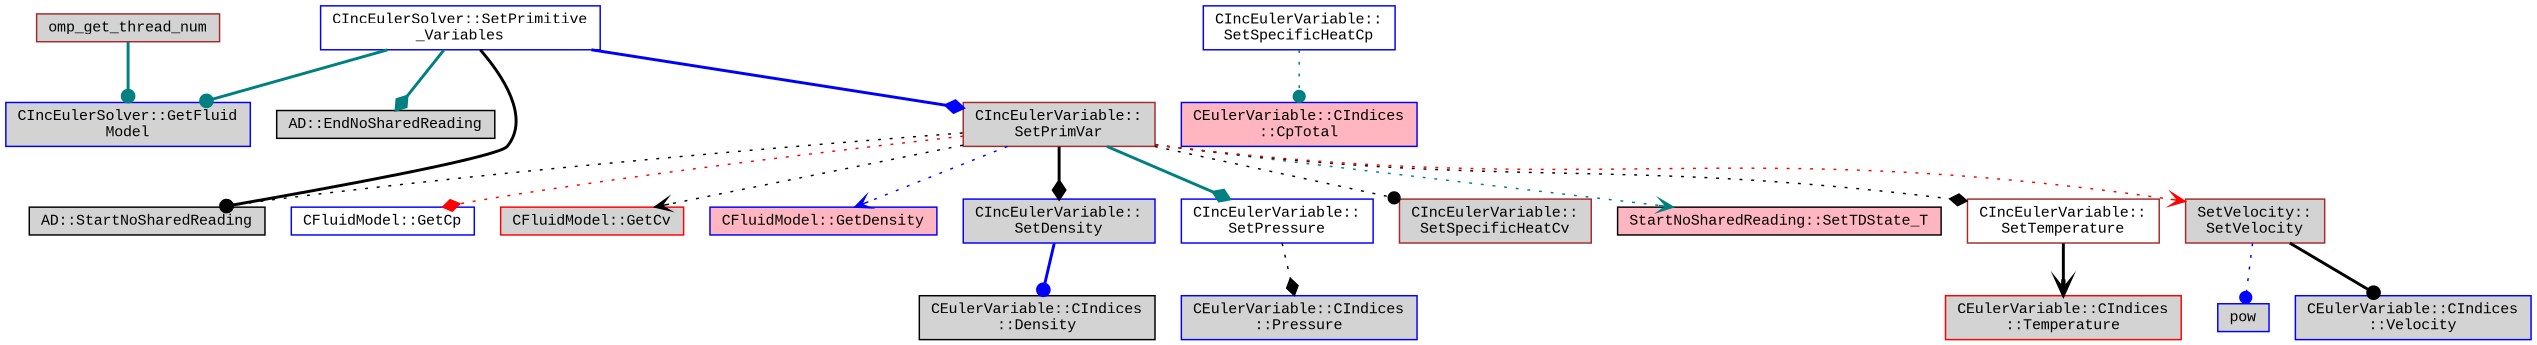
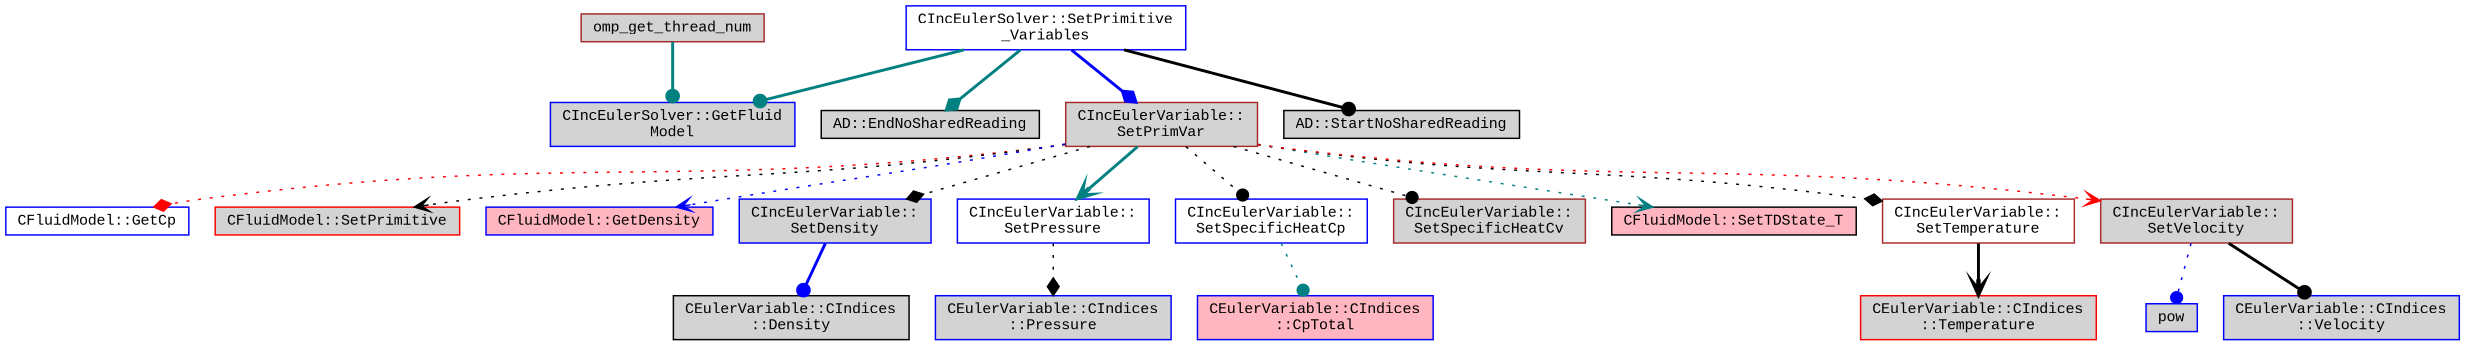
edge "CIncEulerVariable:: SetPrimVar" -> "AD::StartNoSharedReading": now "CIncEulerVariable:: SetPrimVar" -> "CIncEulerVariable:: SetSpecificHeatCp"
edge "CIncEulerVariable:: SetPrimVar" -> "CIncEulerVariable:: SetDensity": style bold -> dotted
edge "CIncEulerVariable:: SetPrimVar" -> "CIncEulerVariable:: SetPressure": arrowhead diamond -> vee
node "CFluidModel::GetCv": label "CFluidModel::GetCv" -> "CFluidModel::SetPrimitive"
node "StartNoSharedReading::SetTDState_T": label "StartNoSharedReading::SetTDState_T" -> "CFluidModel::SetTDState_T"
node "SetVelocity:: SetVelocity": label "SetVelocity:: SetVelocity" -> "CIncEulerVariable:: SetVelocity"
